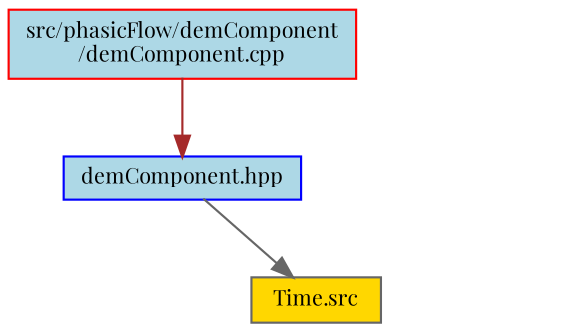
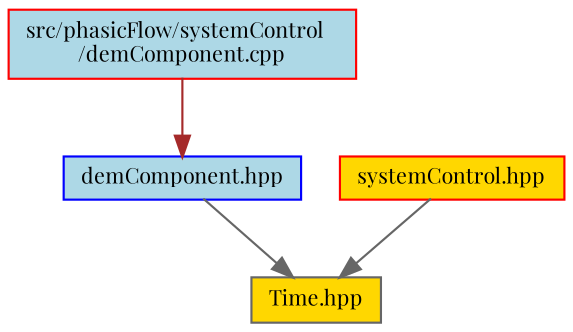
node "src/phasicFlow/demComponent /demComponent.cpp": label "src/phasicFlow/demComponent /demComponent.cpp" -> "src/phasicFlow/systemControl /demComponent.cpp"
node "systemControl.hpp": added
node "Time.src": label "Time.src" -> "Time.hpp"
